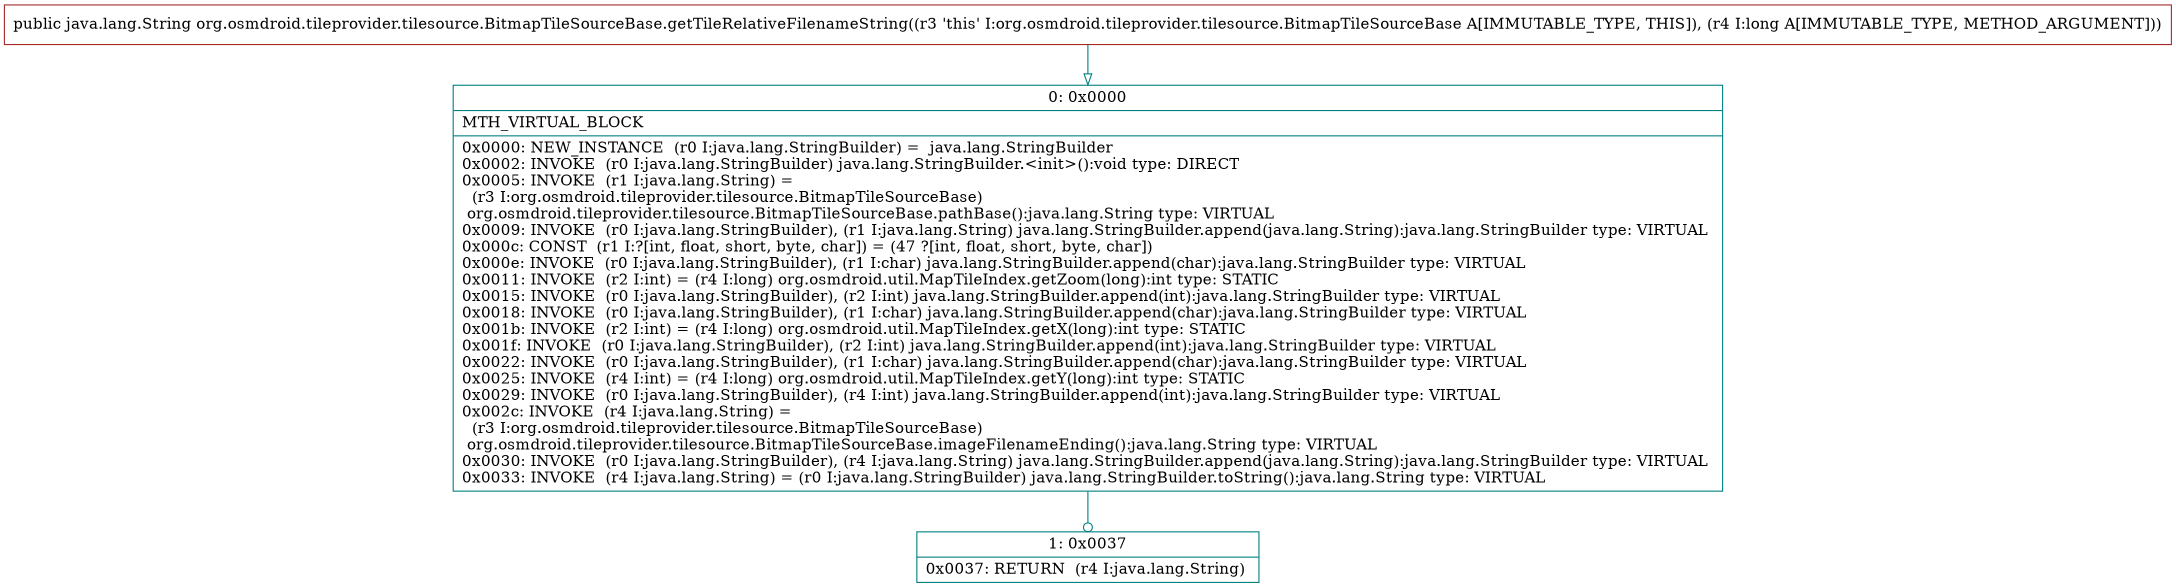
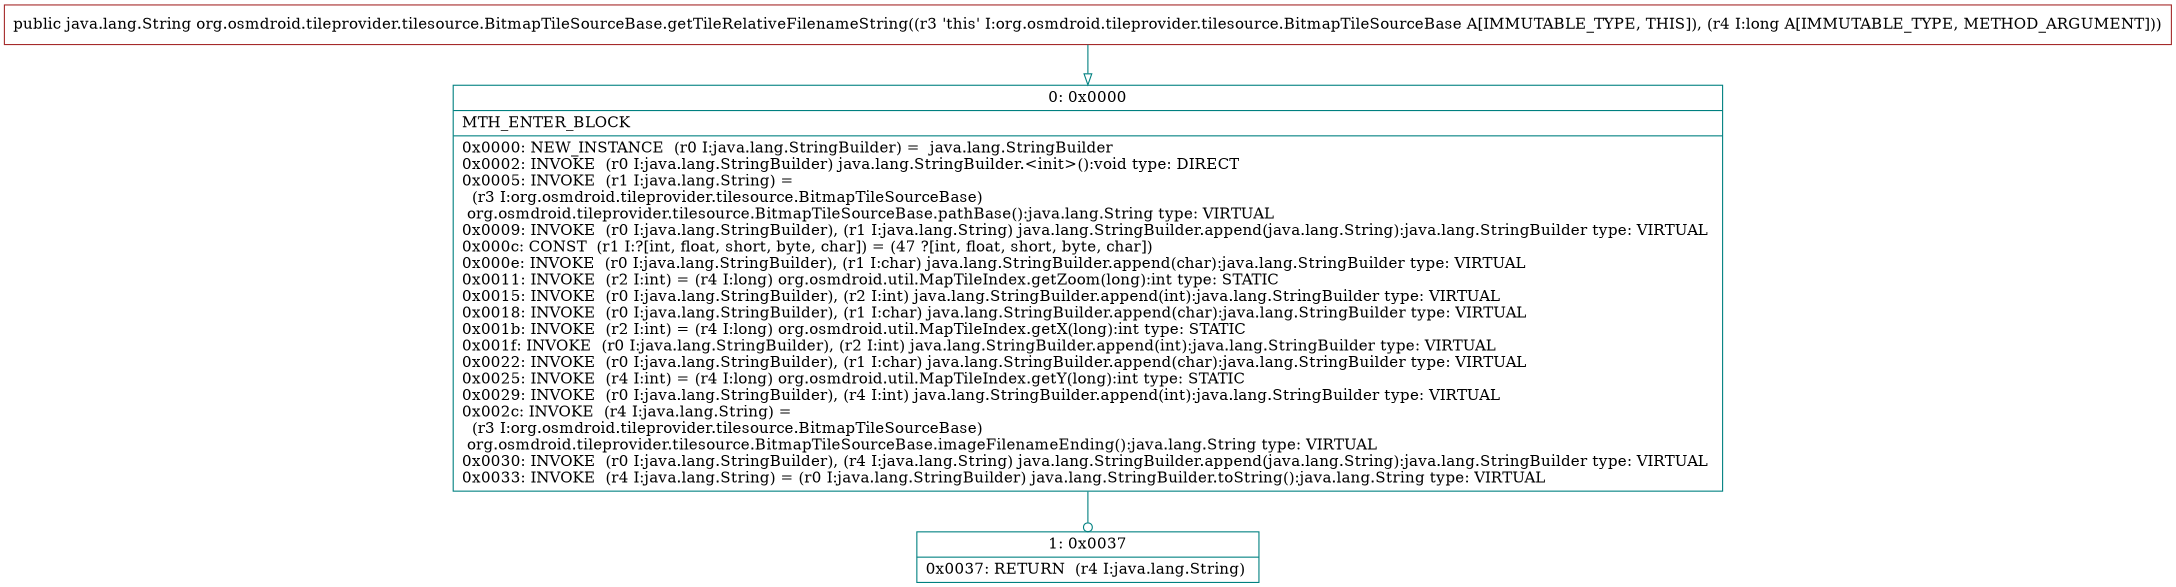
node "0: 0x0000": text "MTH_VIRTUAL_BLOCK" -> "MTH_ENTER_BLOCK"
